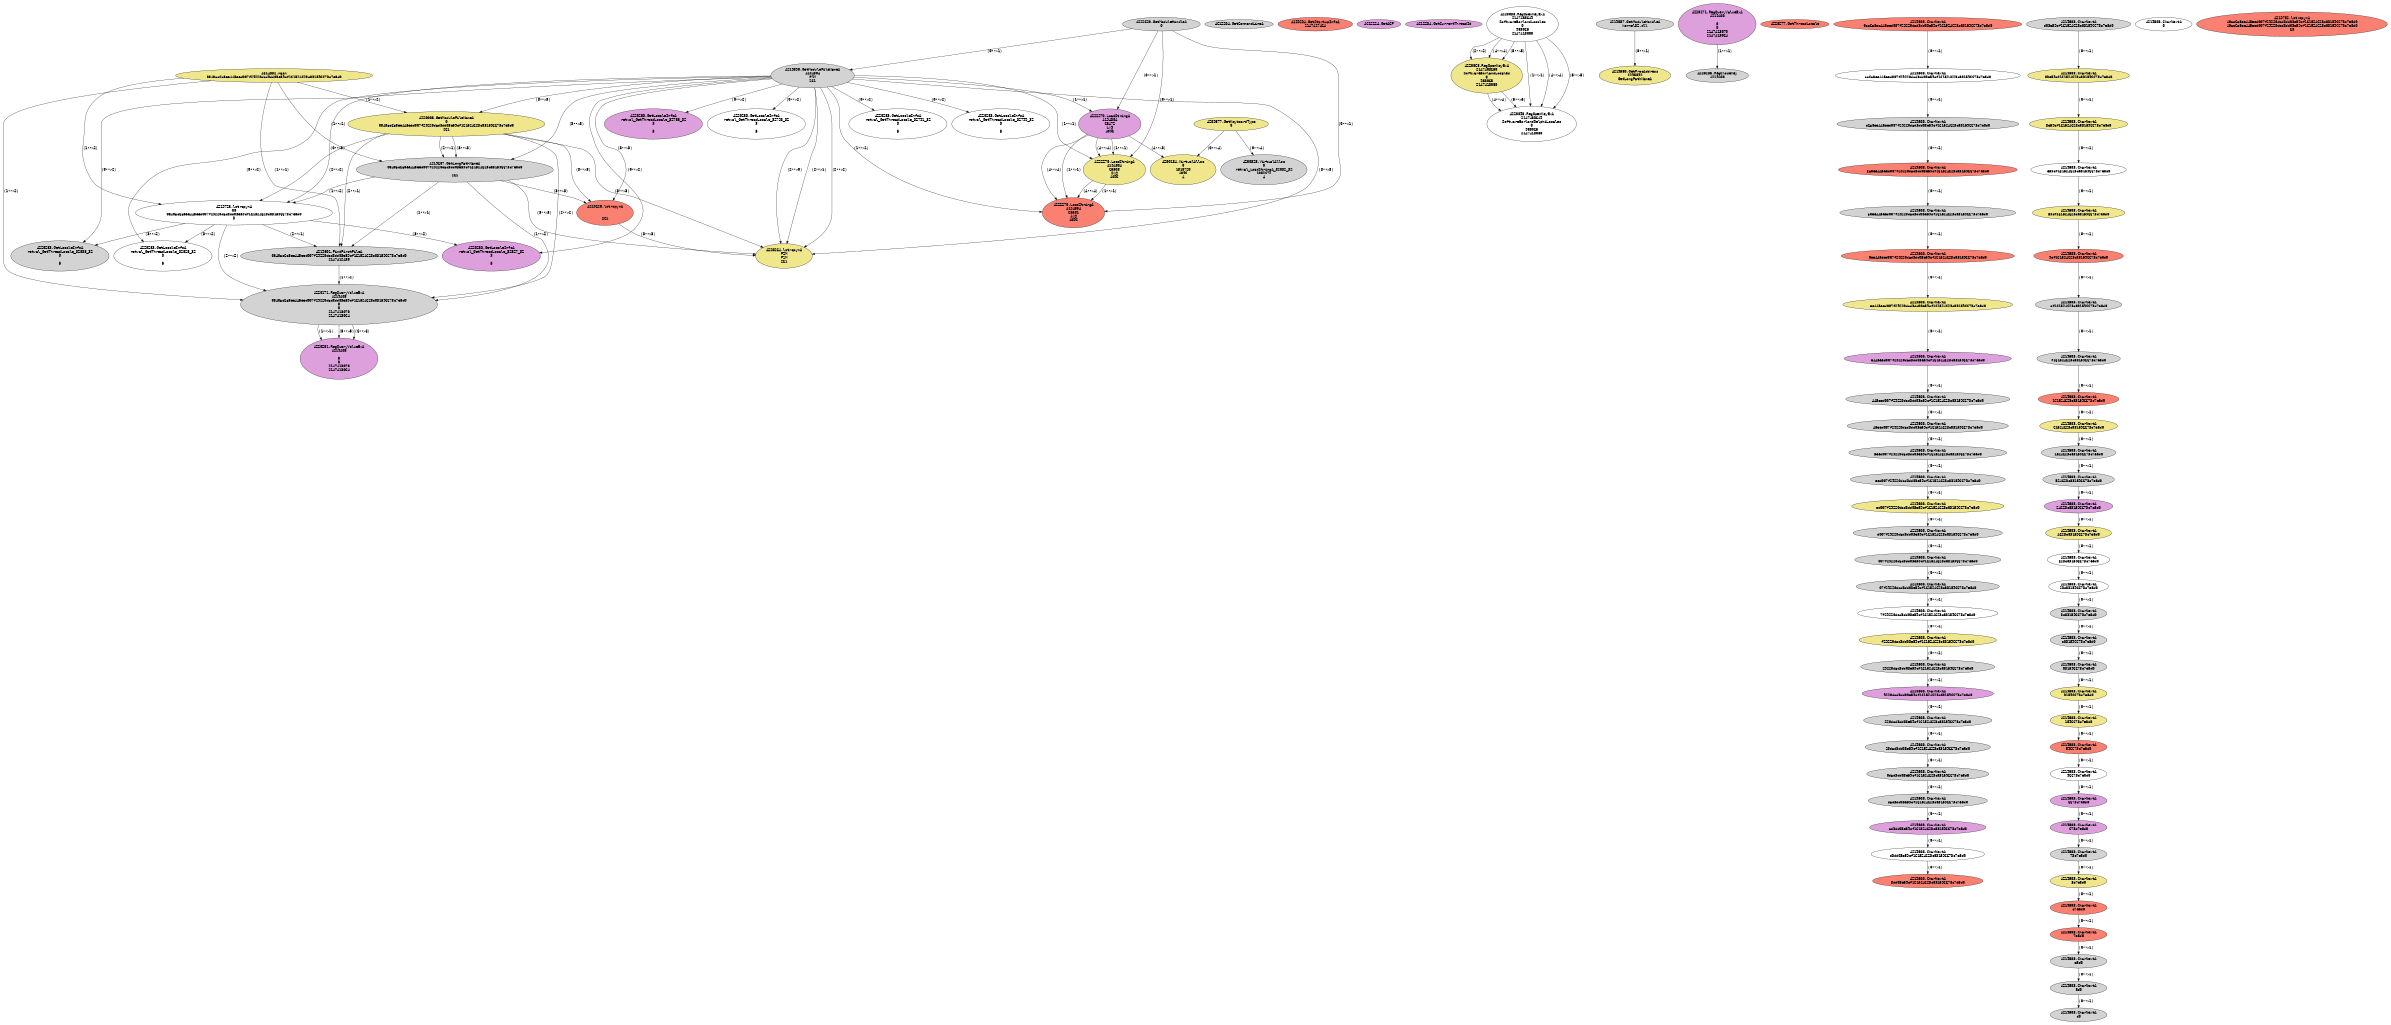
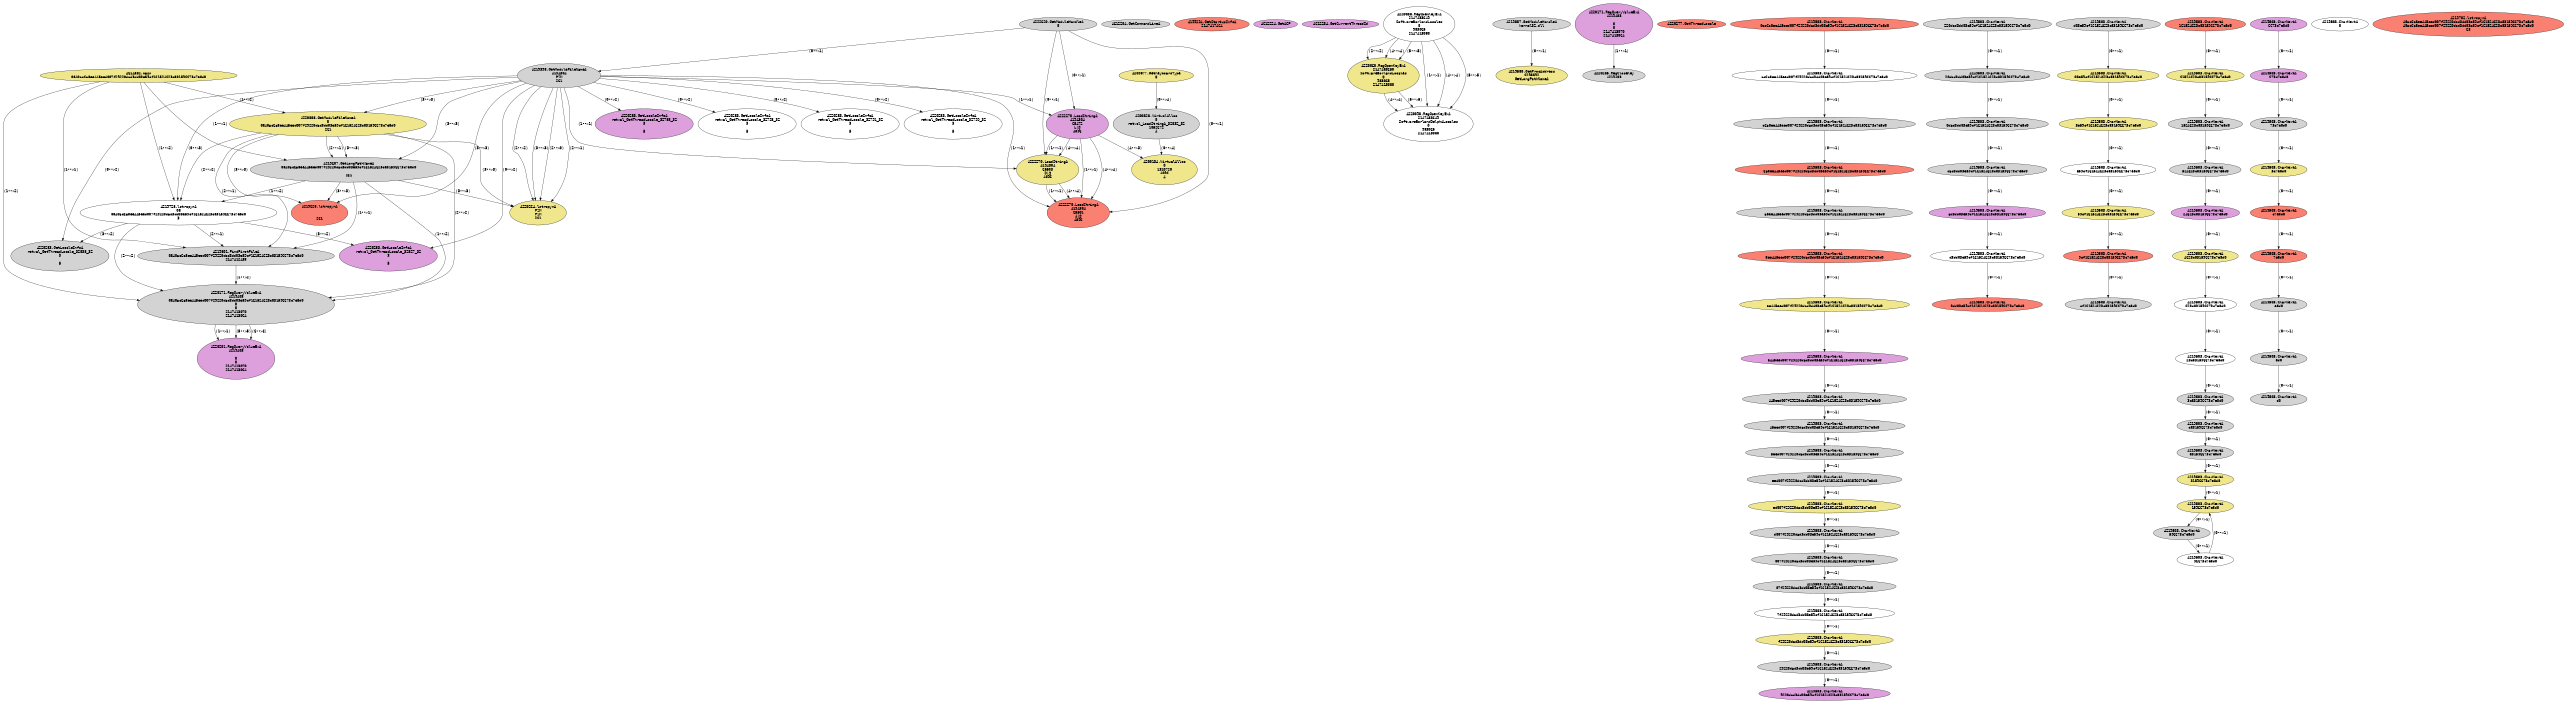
edge "4209877.GetKeyboardType 0" -> "4200134.VirtualAlloc 0 1310720 4096 4": now "4200328.VirtualAlloc 0 retval_LoadStringA_32832_32 1052672 4" -> "4200134.VirtualAlloc 0 1310720 4096 4"
edge "4219628.lstrcpynA 261" -> "4220264.lstrcpynA PZM PZM 261": removed, label "(3-->3)"
node "4220283.GetLocaleInfoA retval_GetThreadLocale_32825_32 3 5": removed
node "4219503.CharNextA f161524623c831596673c7e8d0": removed
edge "4219503.CharNextA 9220dad3dd03e59cf161524623c831596673c7e8d0" -> "4219503.CharNextA 220dad3dd03e59cf161524623c831596673c7e8d0": removed, label "(0-->1)"
node "4219503.CharNextA 596673c7e8d0": fillcolor salmon -> lightgrey
edge "4219503.CharNextA 96673c7e8d0" -> "4219503.CharNextA 6673c7e8d0": now "4219503.CharNextA 96673c7e8d0" -> "4219503.CharNextA 1596673c7e8d0"
